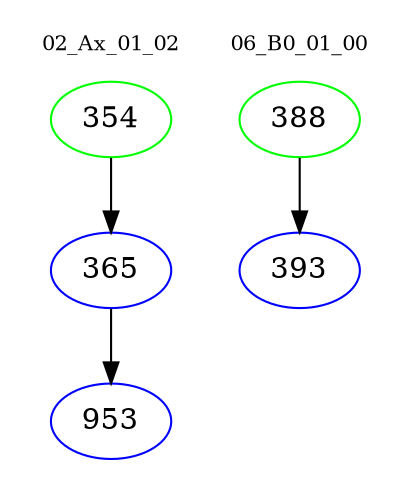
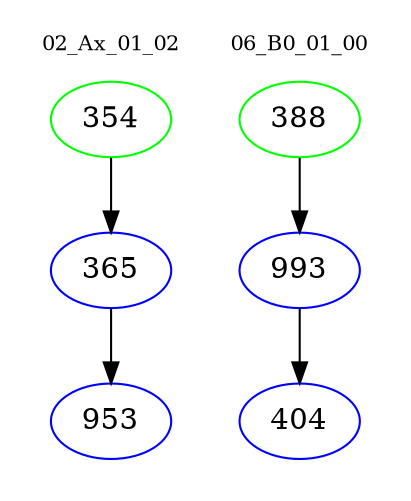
node "393": label "393" -> "993"
node "404": added
